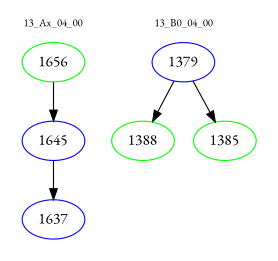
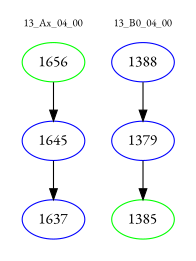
edge "1379" -> "1388": reversed
node "1388": color green -> blue
